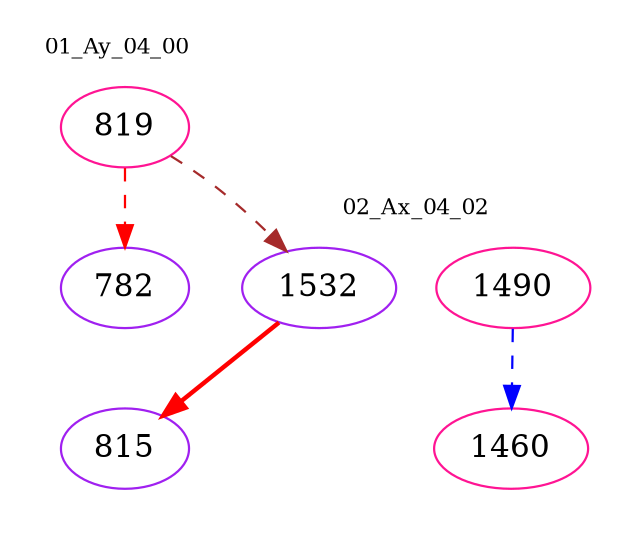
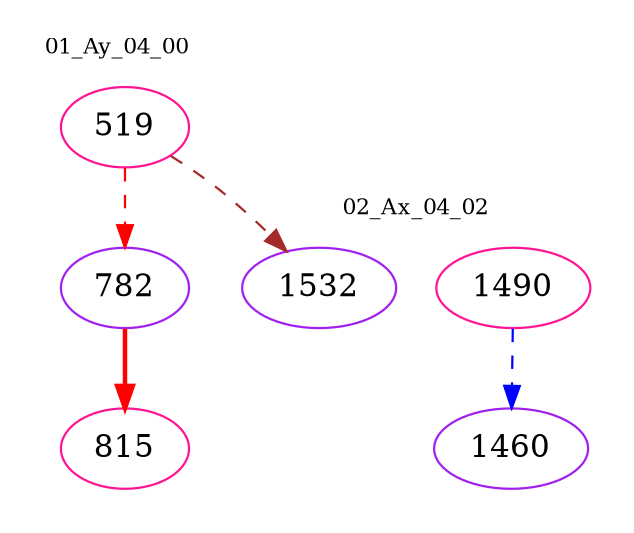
node "819": label "819" -> "519"
edge "1532" -> "815": now "782" -> "815"
node "815": color purple -> deeppink
node "1460": color deeppink -> purple
